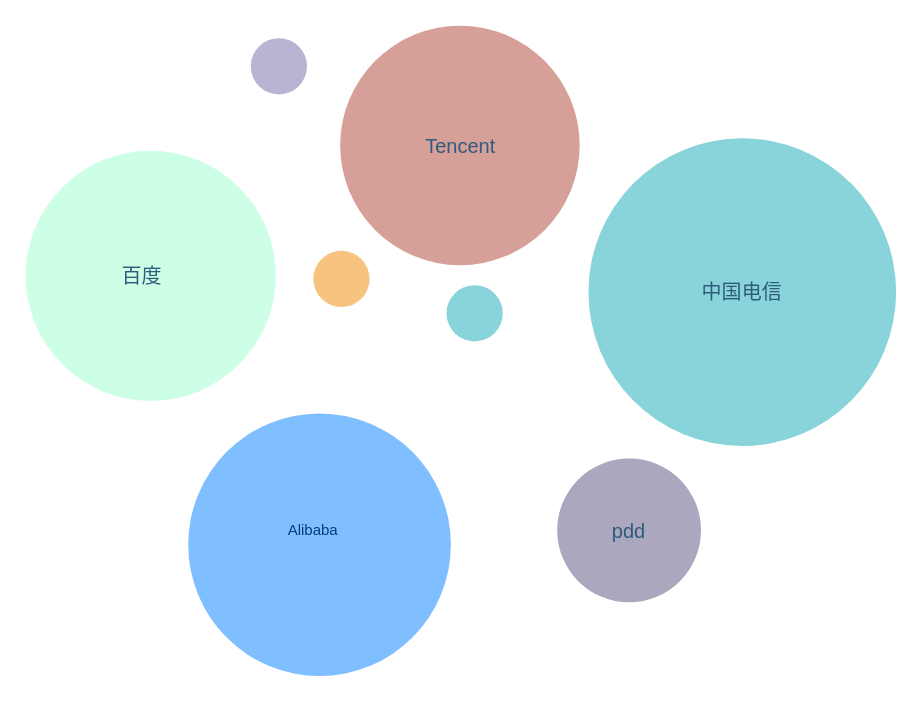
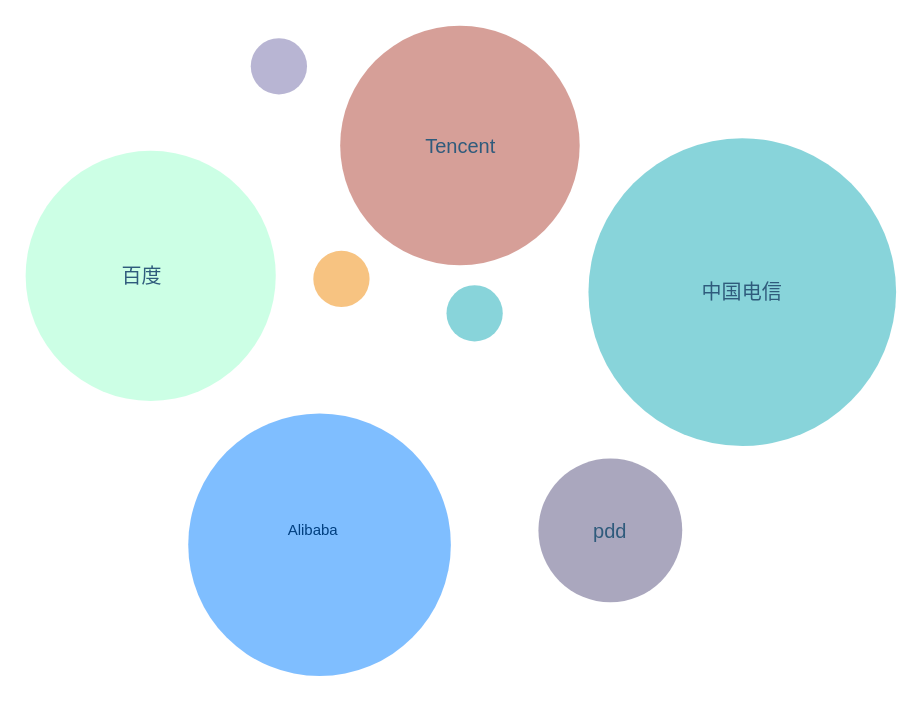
node "pdd": moved (629, 530) -> (610, 530)
